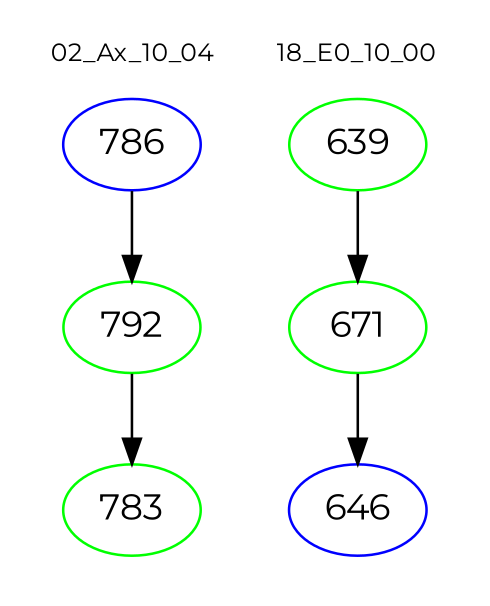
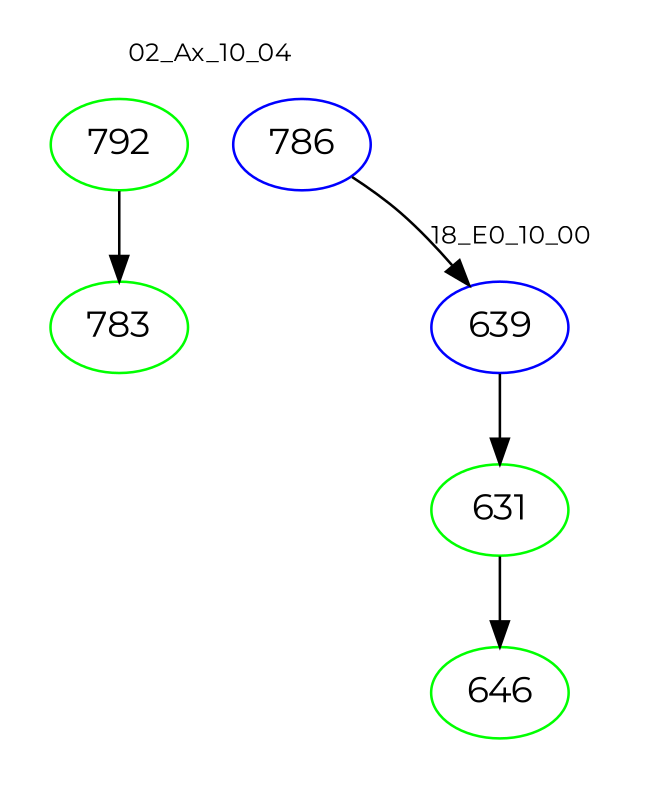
node "639": color green -> blue
edge "786" -> "792": now "786" -> "639"
node "671": label "671" -> "631"
node "646": color blue -> green
